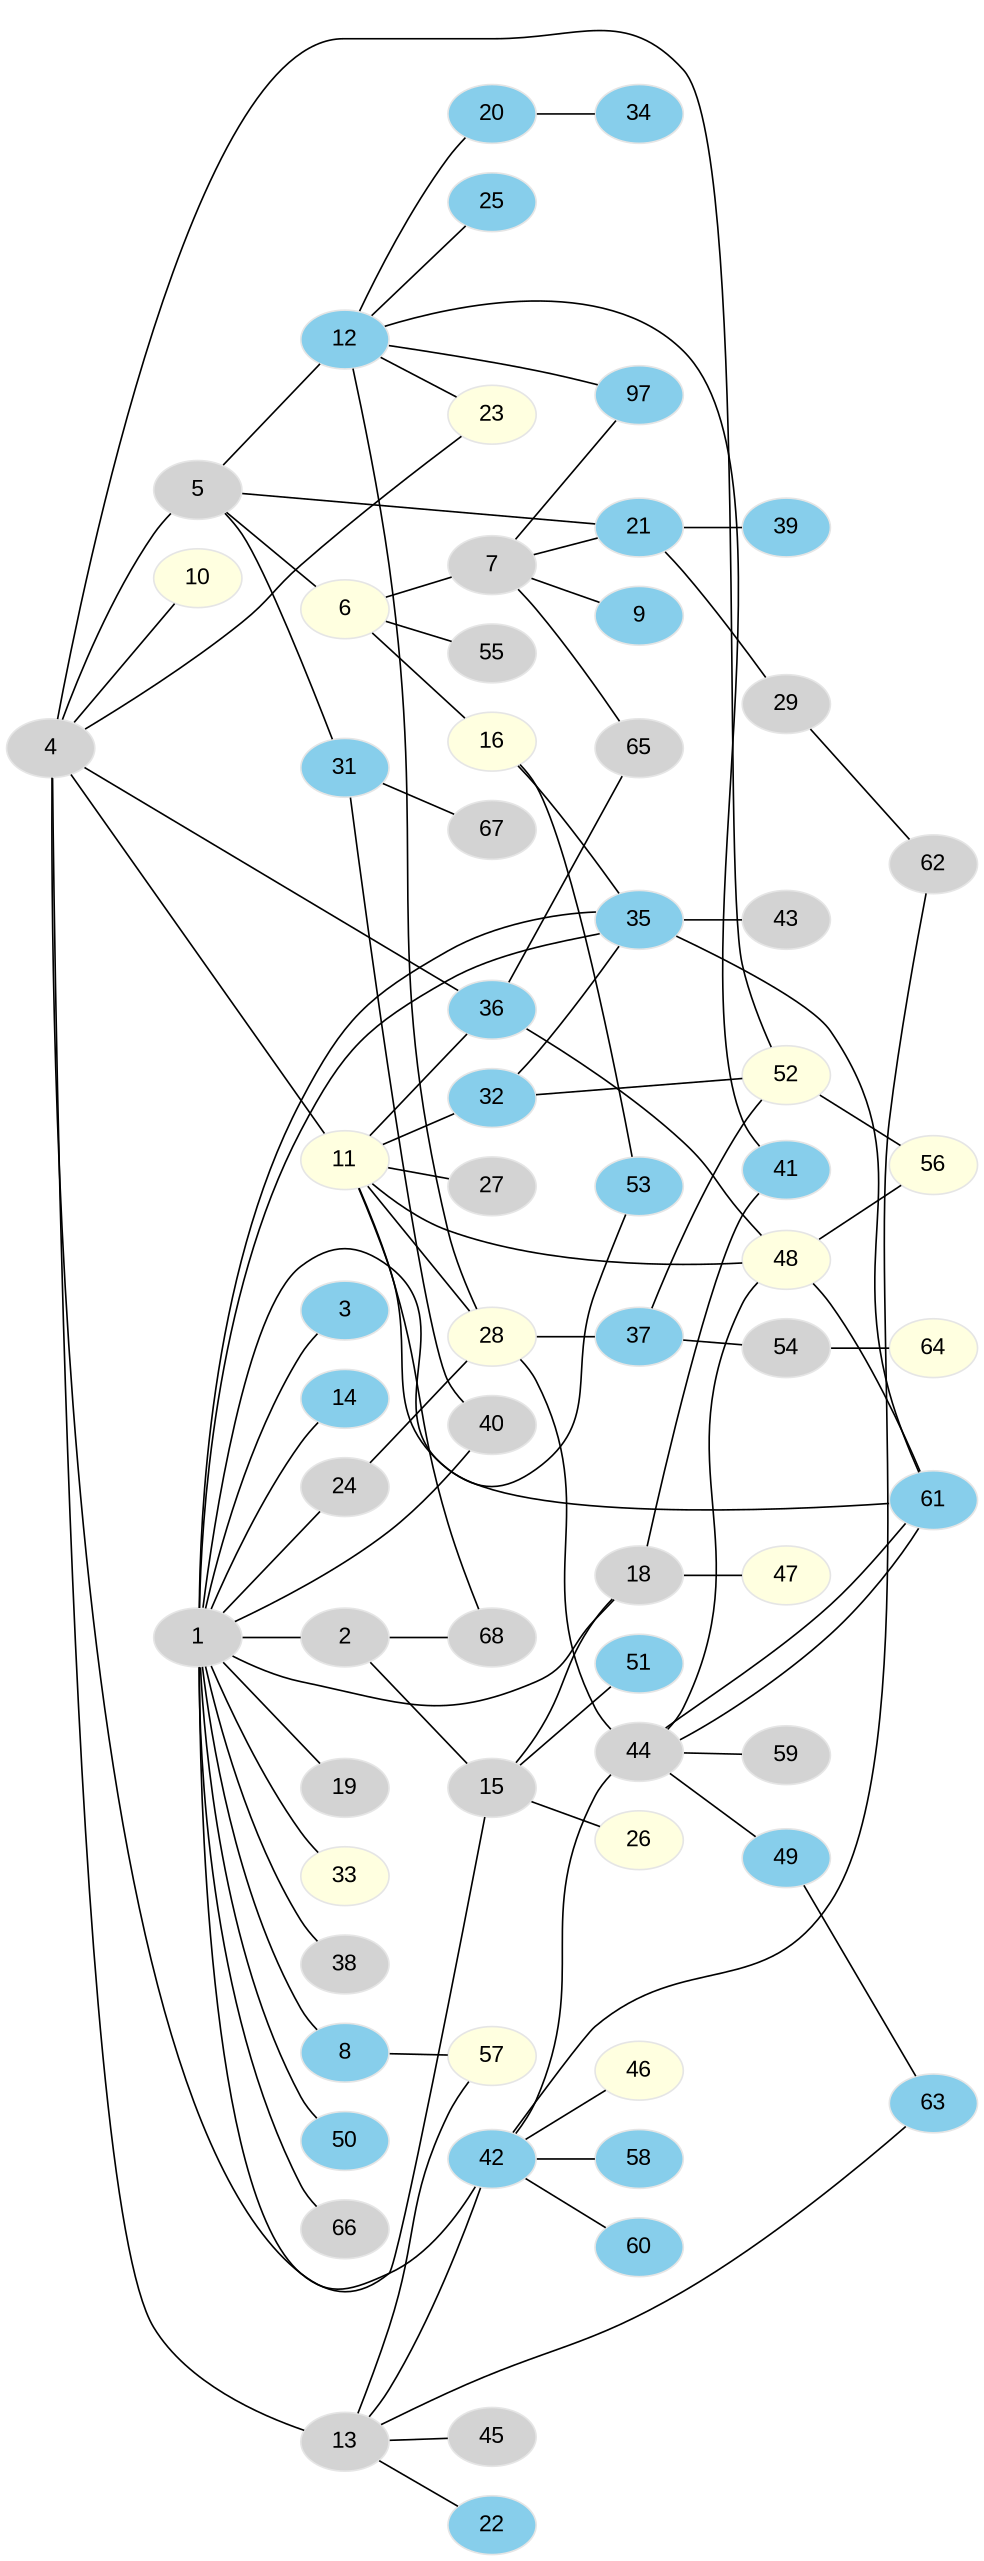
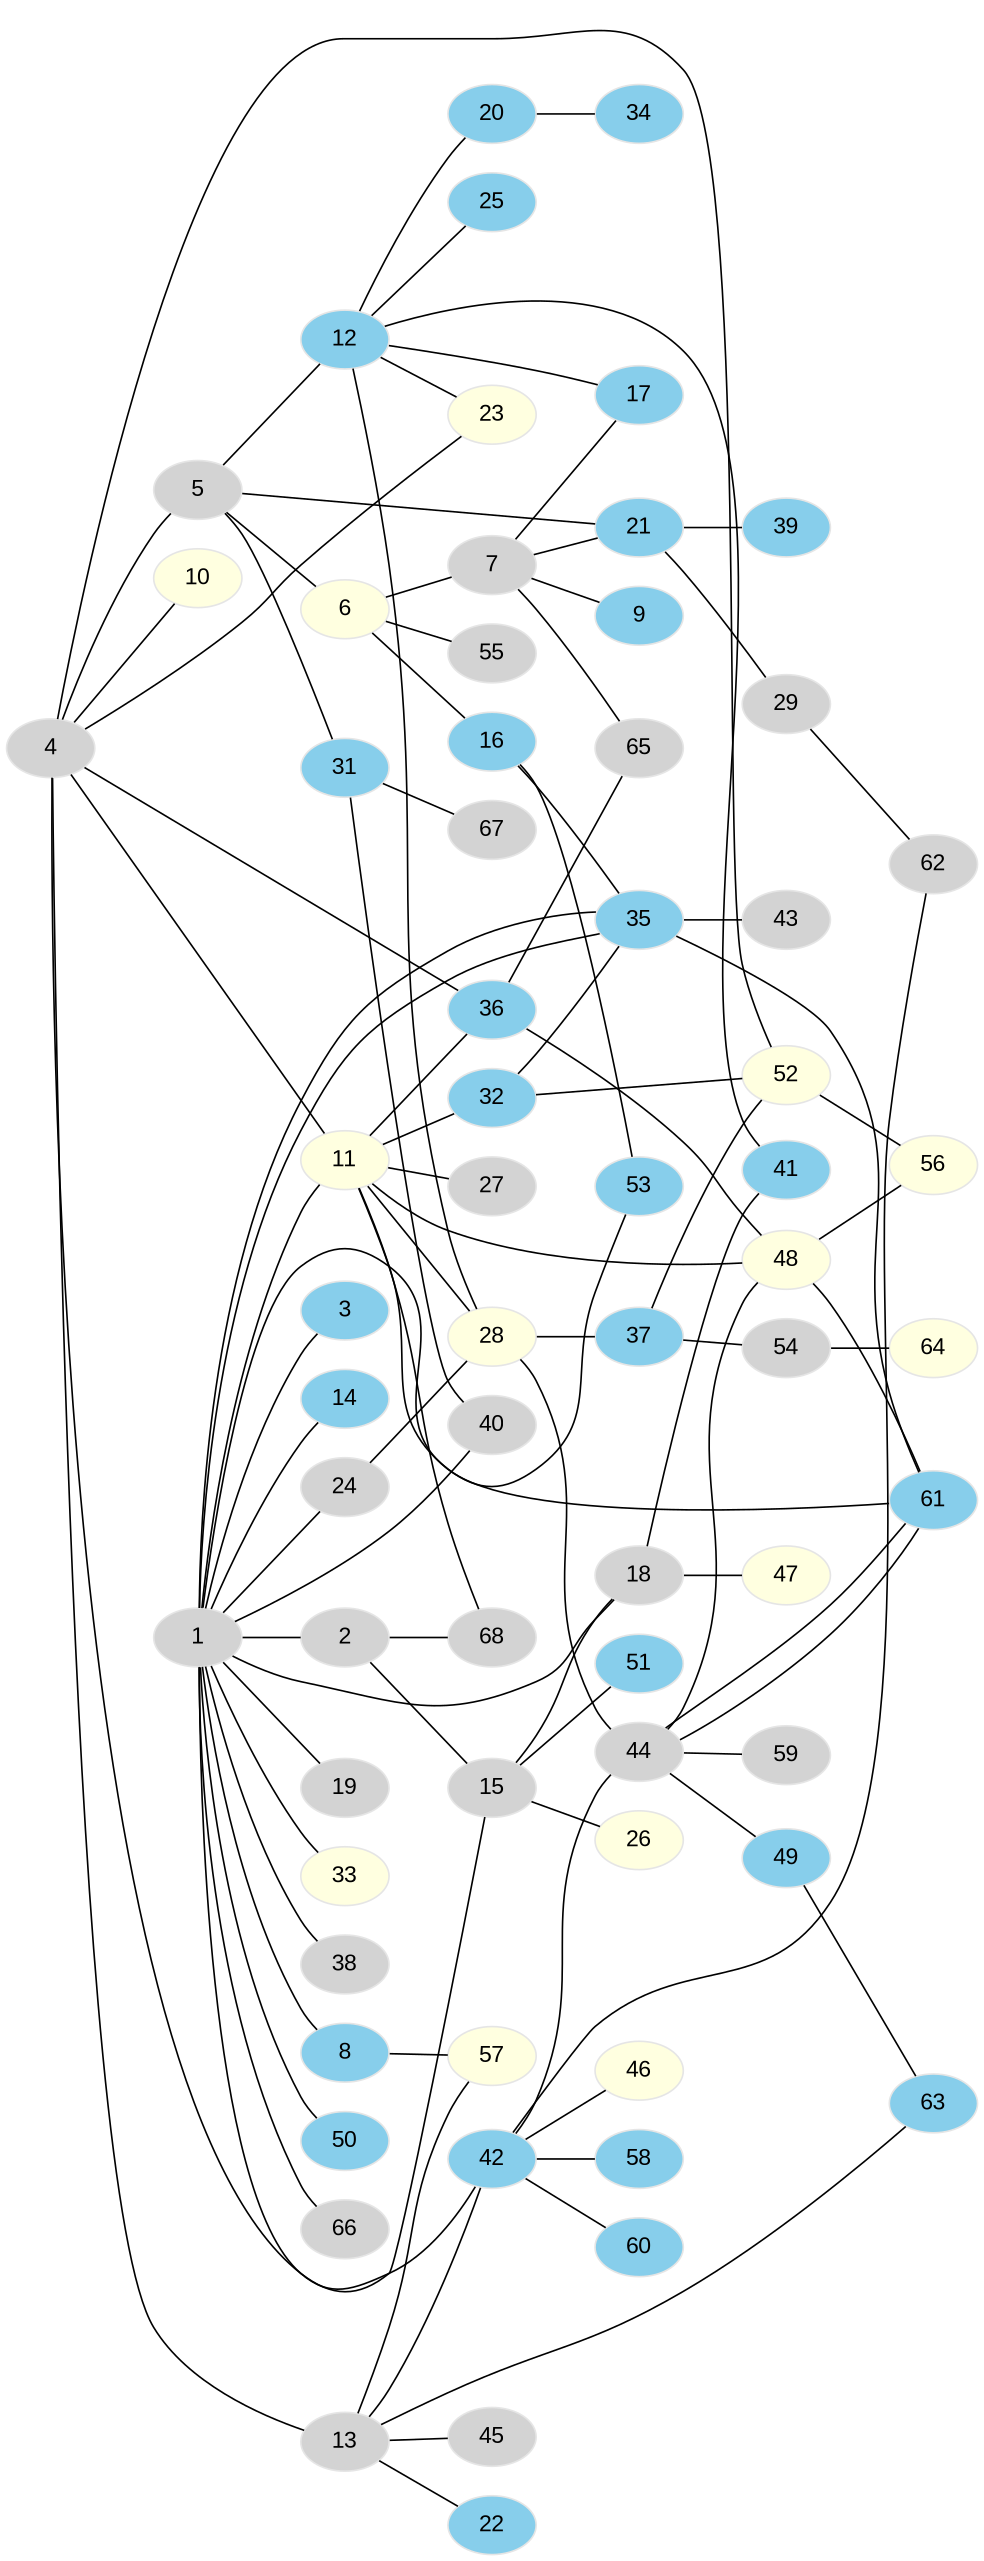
node "97": label "97" -> "17"
node "16": fillcolor lightyellow -> skyblue
edge "11" -- "1": added
